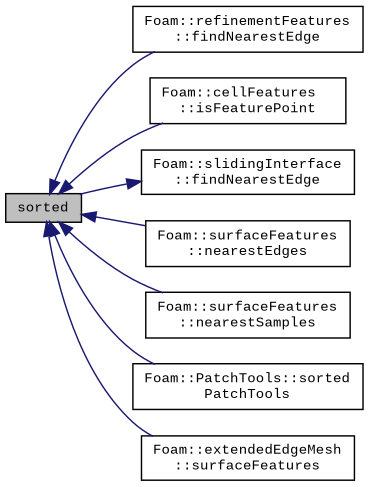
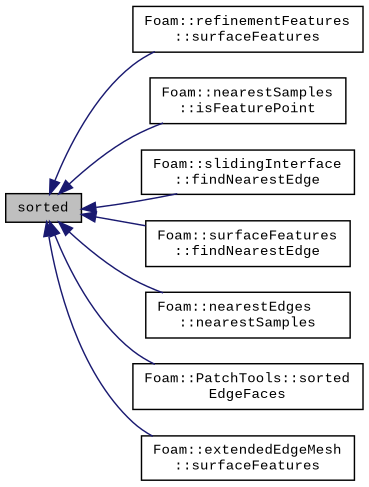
node "Foam::refinementFeatures ::findNearestEdge": label "Foam::refinementFeatures ::findNearestEdge" -> "Foam::refinementFeatures ::surfaceFeatures"
node "Foam::cellFeatures ::isFeaturePoint": label "Foam::cellFeatures ::isFeaturePoint" -> "Foam::nearestSamples ::isFeaturePoint"
edge "sorted" -> "Foam::slidingInterface ::findNearestEdge": reversed
node "Foam::surfaceFeatures ::nearestEdges": label "Foam::surfaceFeatures ::nearestEdges" -> "Foam::surfaceFeatures ::findNearestEdge"
node "Foam::surfaceFeatures ::nearestSamples": label "Foam::surfaceFeatures ::nearestSamples" -> "Foam::nearestEdges ::nearestSamples"
node "Foam::PatchTools::sorted PatchTools": label "Foam::PatchTools::sorted PatchTools" -> "Foam::PatchTools::sorted EdgeFaces"
